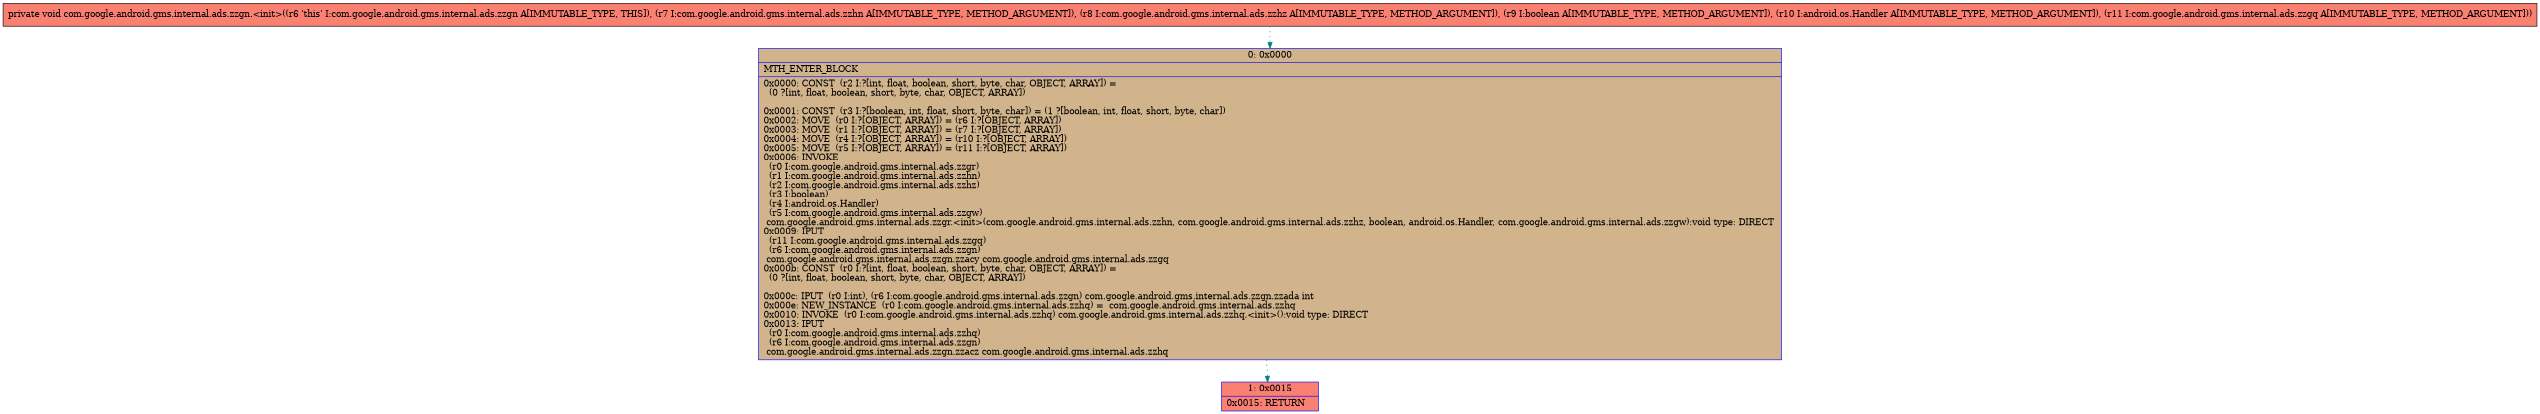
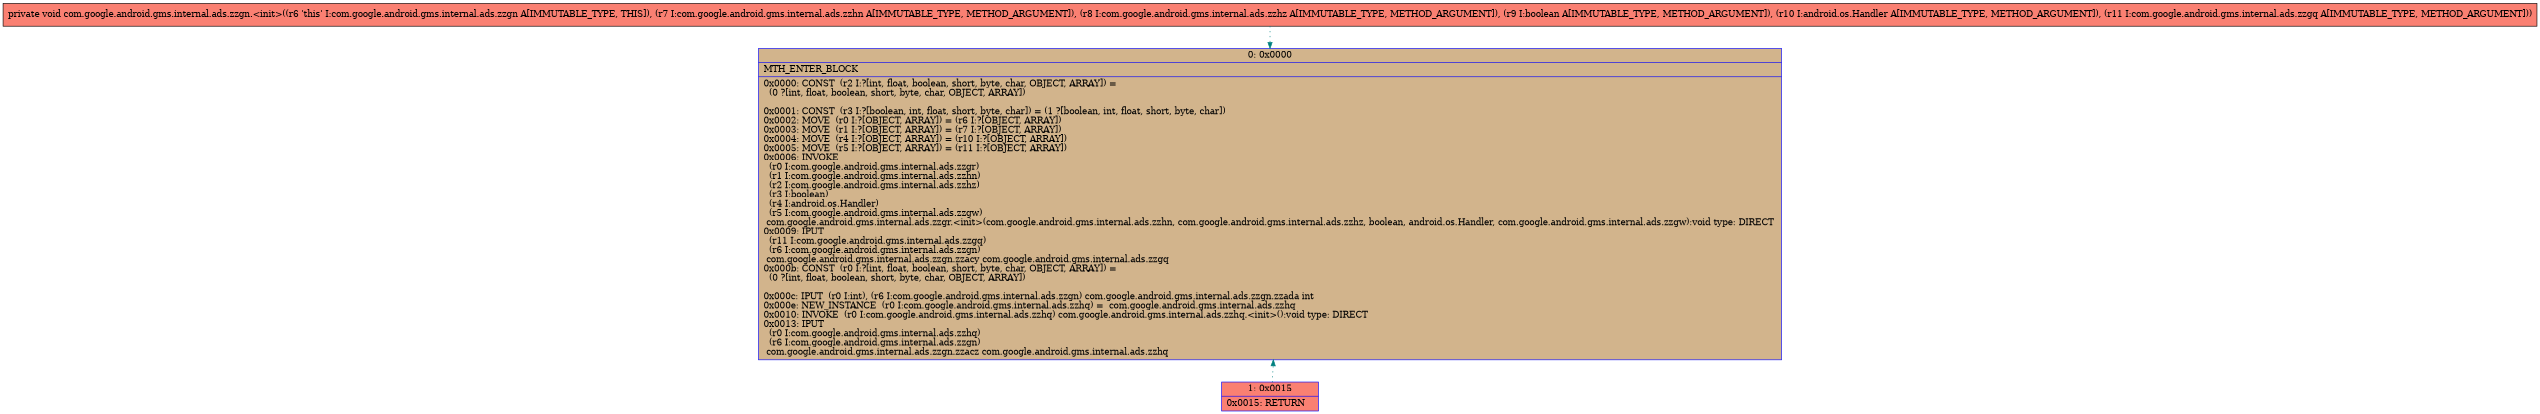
edge "0: 0x0000" -> "1: 0x0015": reversed
